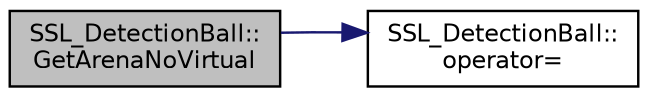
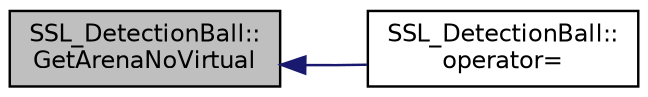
edge "SSL_DetectionBall:: GetArenaNoVirtual" -> "SSL_DetectionBall:: operator=": reversed
